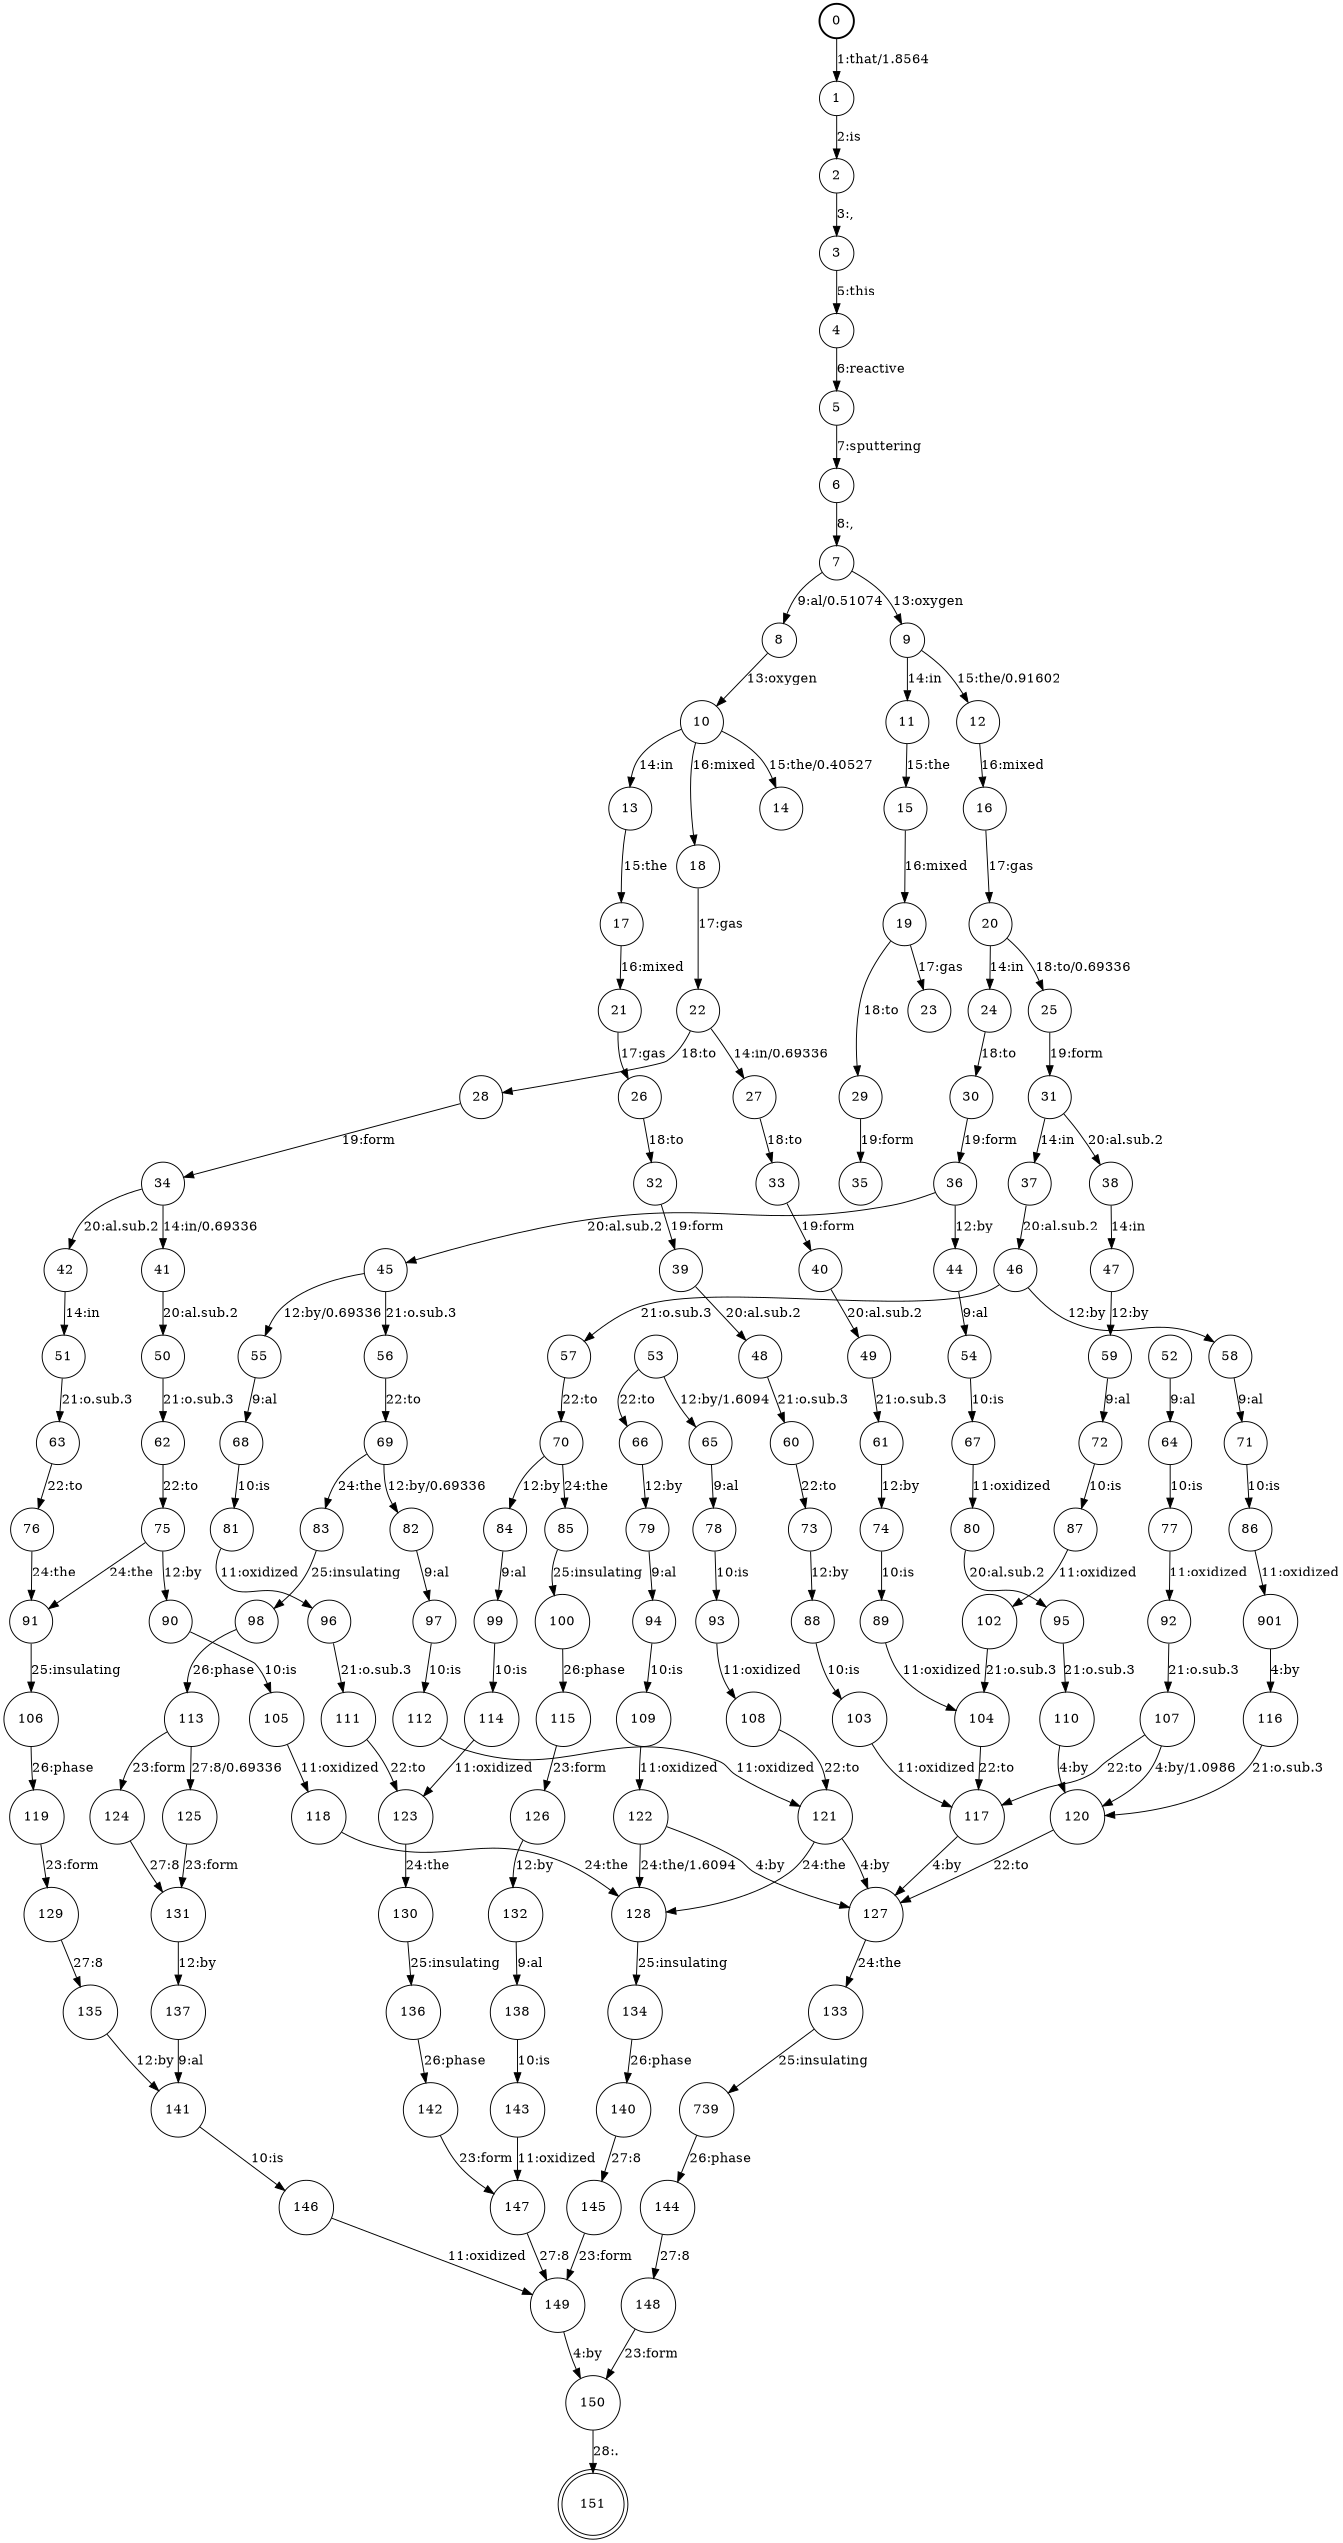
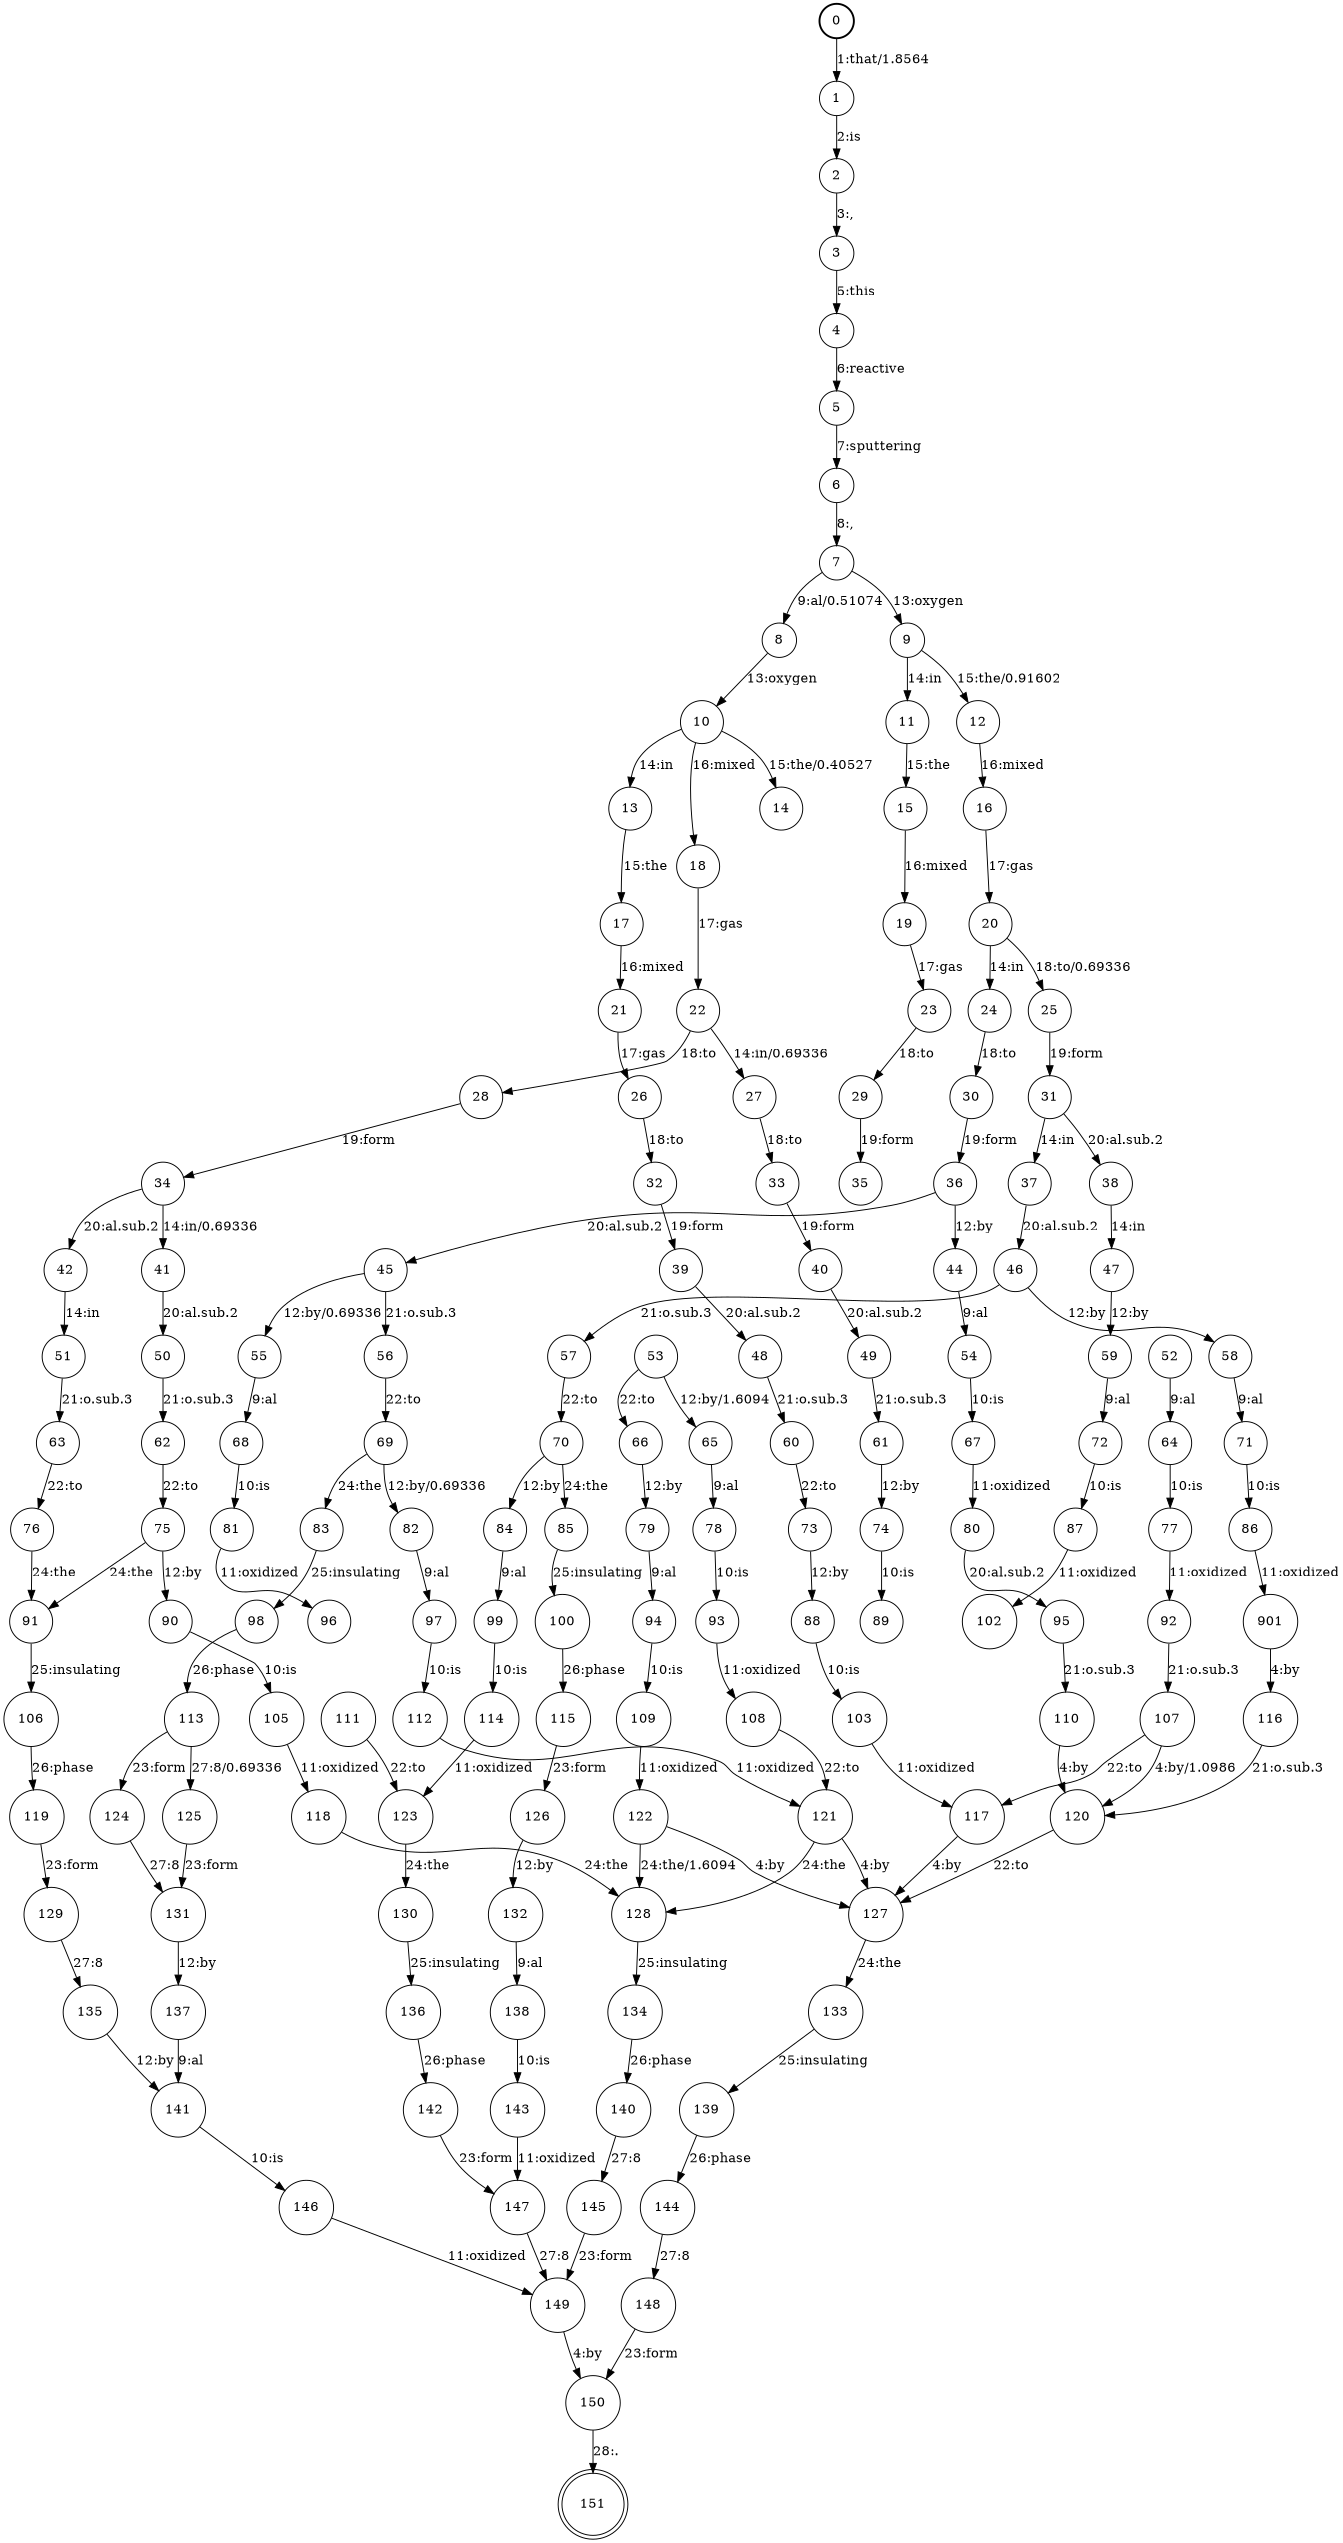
edge "19" -> "29": now "23" -> "29"
edge "96" -> "111": removed, label "21:o.sub.3"
node "104": removed
node "739": label "739" -> "139"
